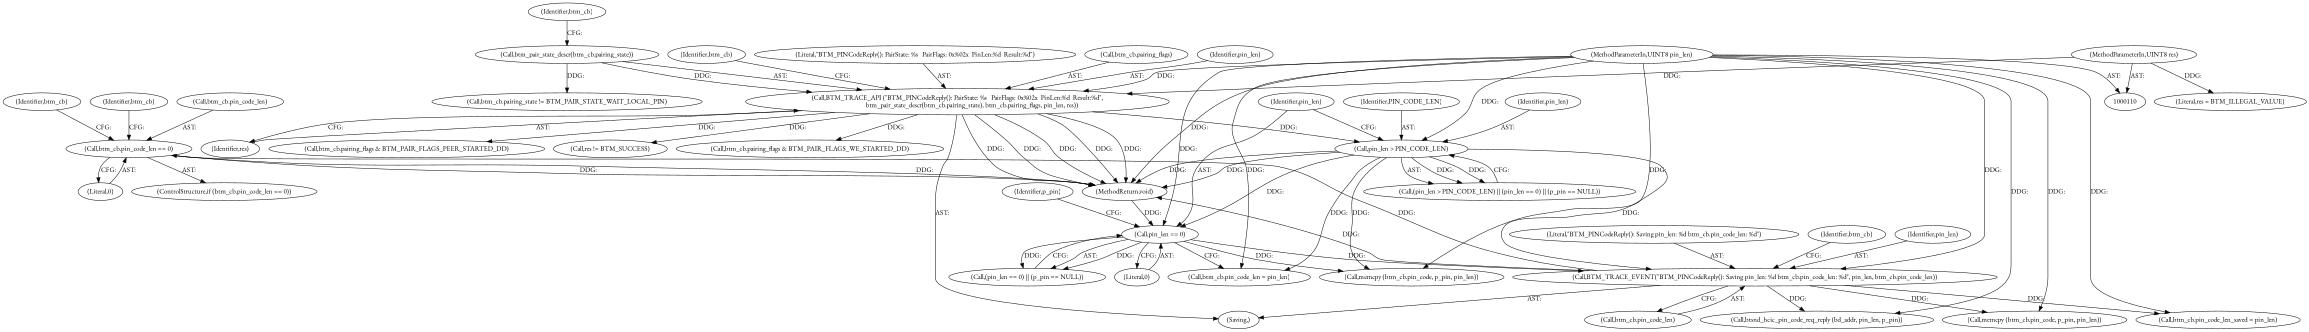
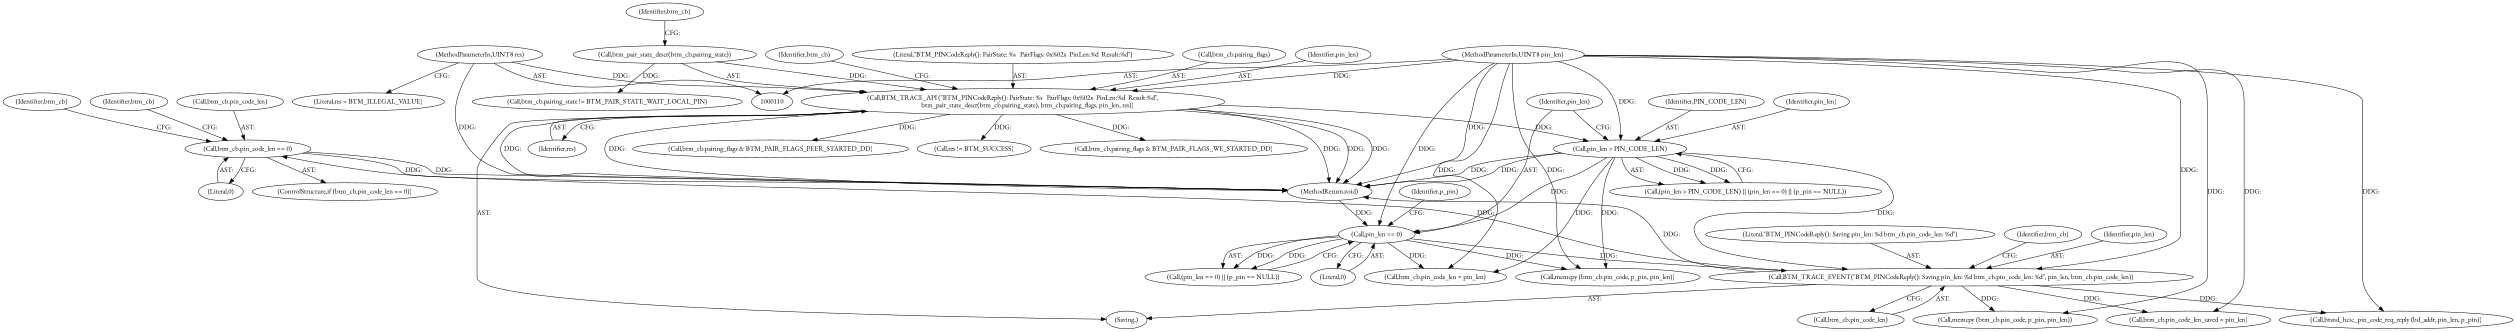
edge "(MethodParameterIn,UINT8 res)" -> "(Literal,res = BTM_ILLEGAL_VALUE)": label "DDG: " -> "CFG: "
edge "(MethodParameterIn,UINT8 res)" -> "(MethodReturn,void)": added, label "DDG:"
edge "(Call,pin_len == 0)" -> "(Call,btm_cb.pin_code_len = pin_len)": label "CFG: " -> "DDG: "
